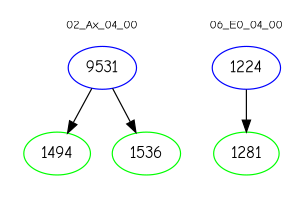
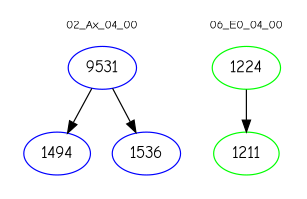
node "1224": color blue -> green
node "1494": color green -> blue
node "1536": color green -> blue
node "1281": label "1281" -> "1211"
